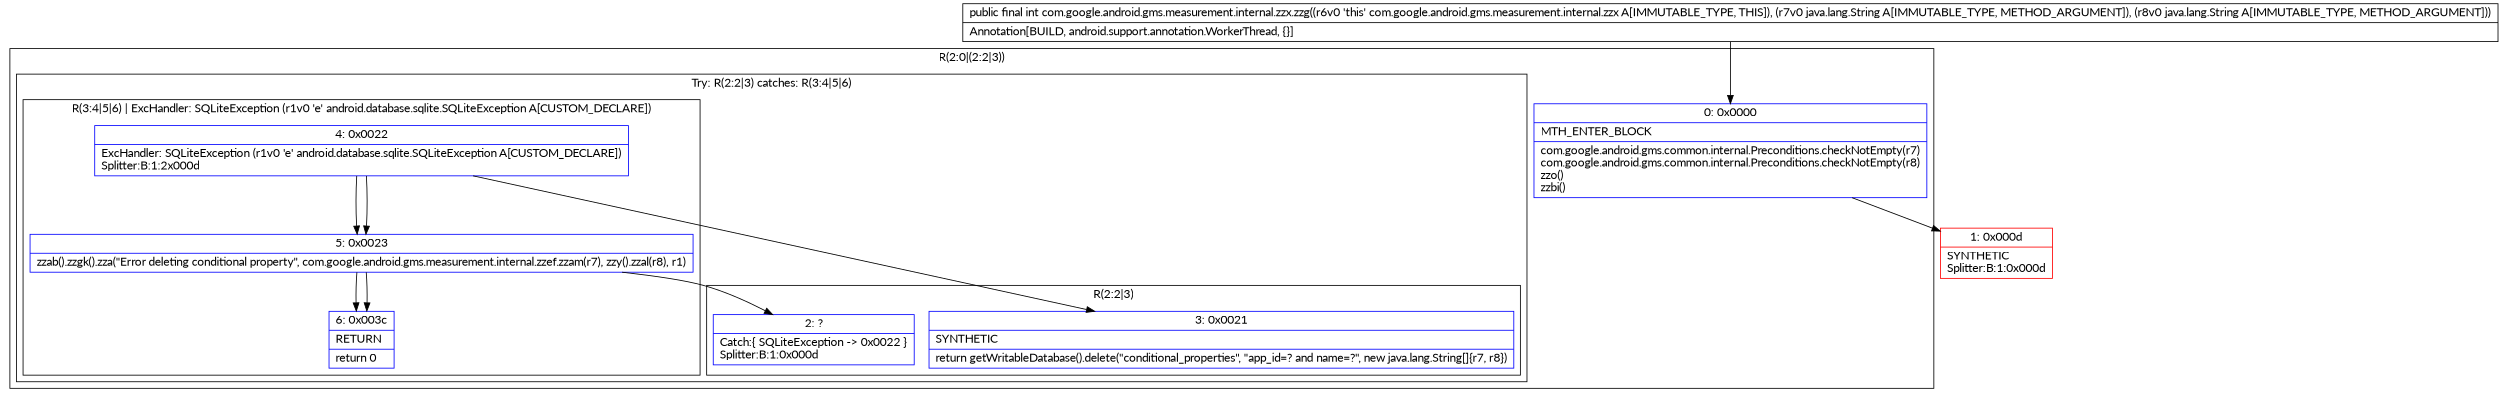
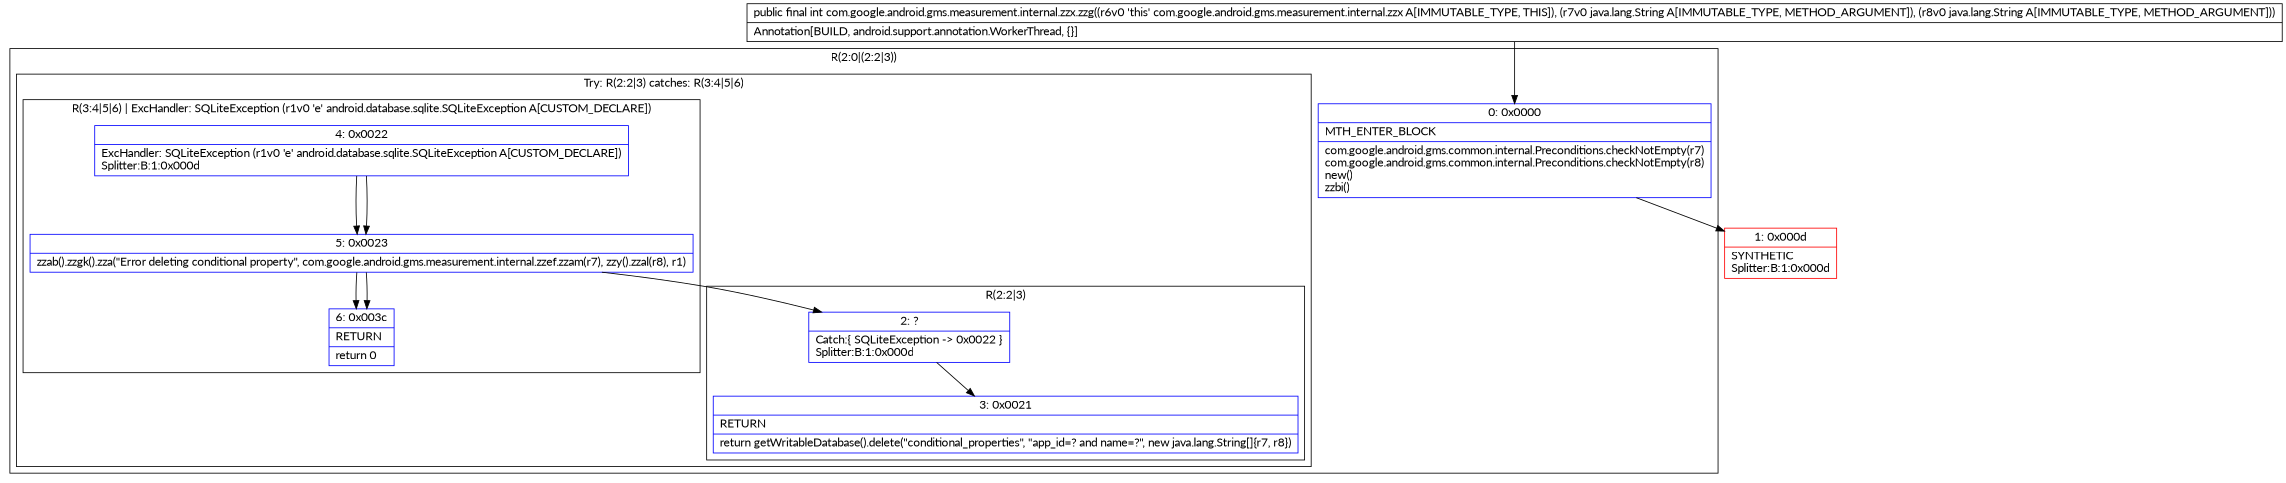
node "4: 0x0022": text "Splitter:B:1:2x000d" -> "Splitter:B:1:0x000d"
node "0: 0x0000": text "zzo()" -> "new()"
edge "4: 0x0022" -> "3: 0x0021": now "2: ?" -> "3: 0x0021"
node "3: 0x0021": text "SYNTHETIC" -> "RETURN"
